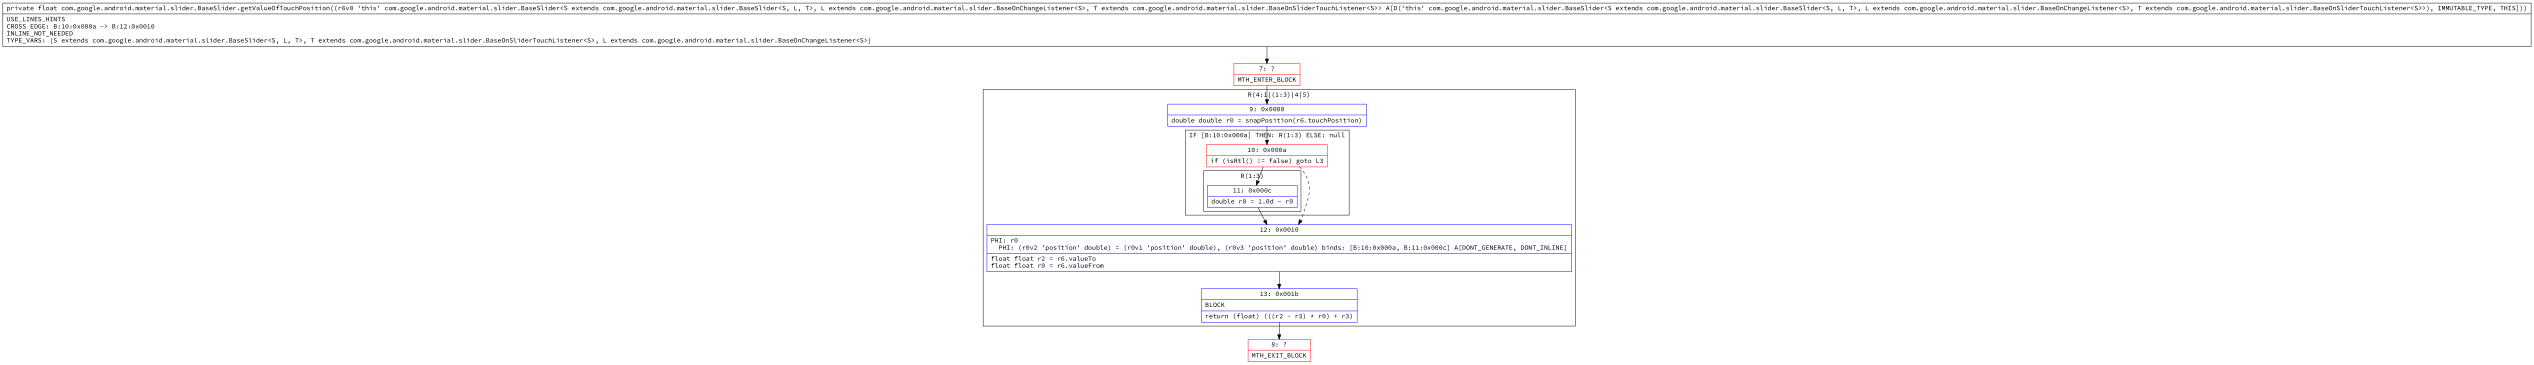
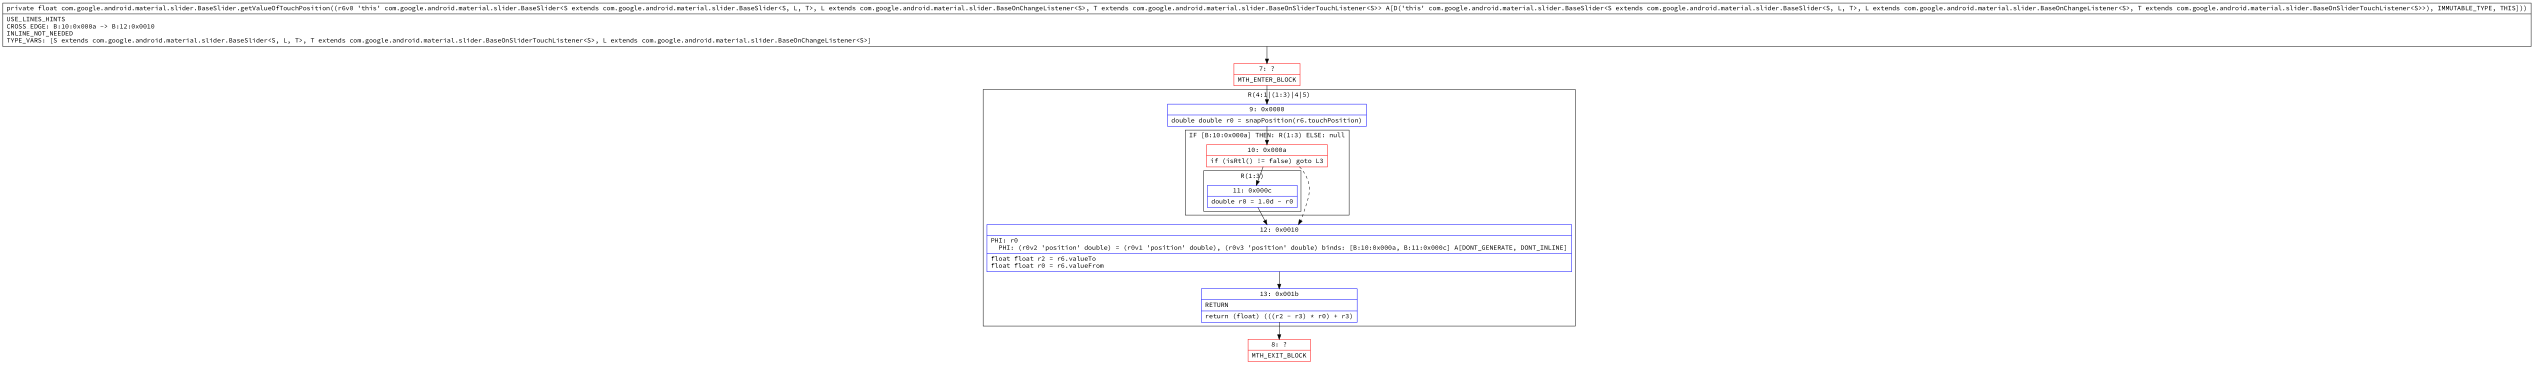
node "13: 0x001b": text "BLOCK" -> "RETURN"
